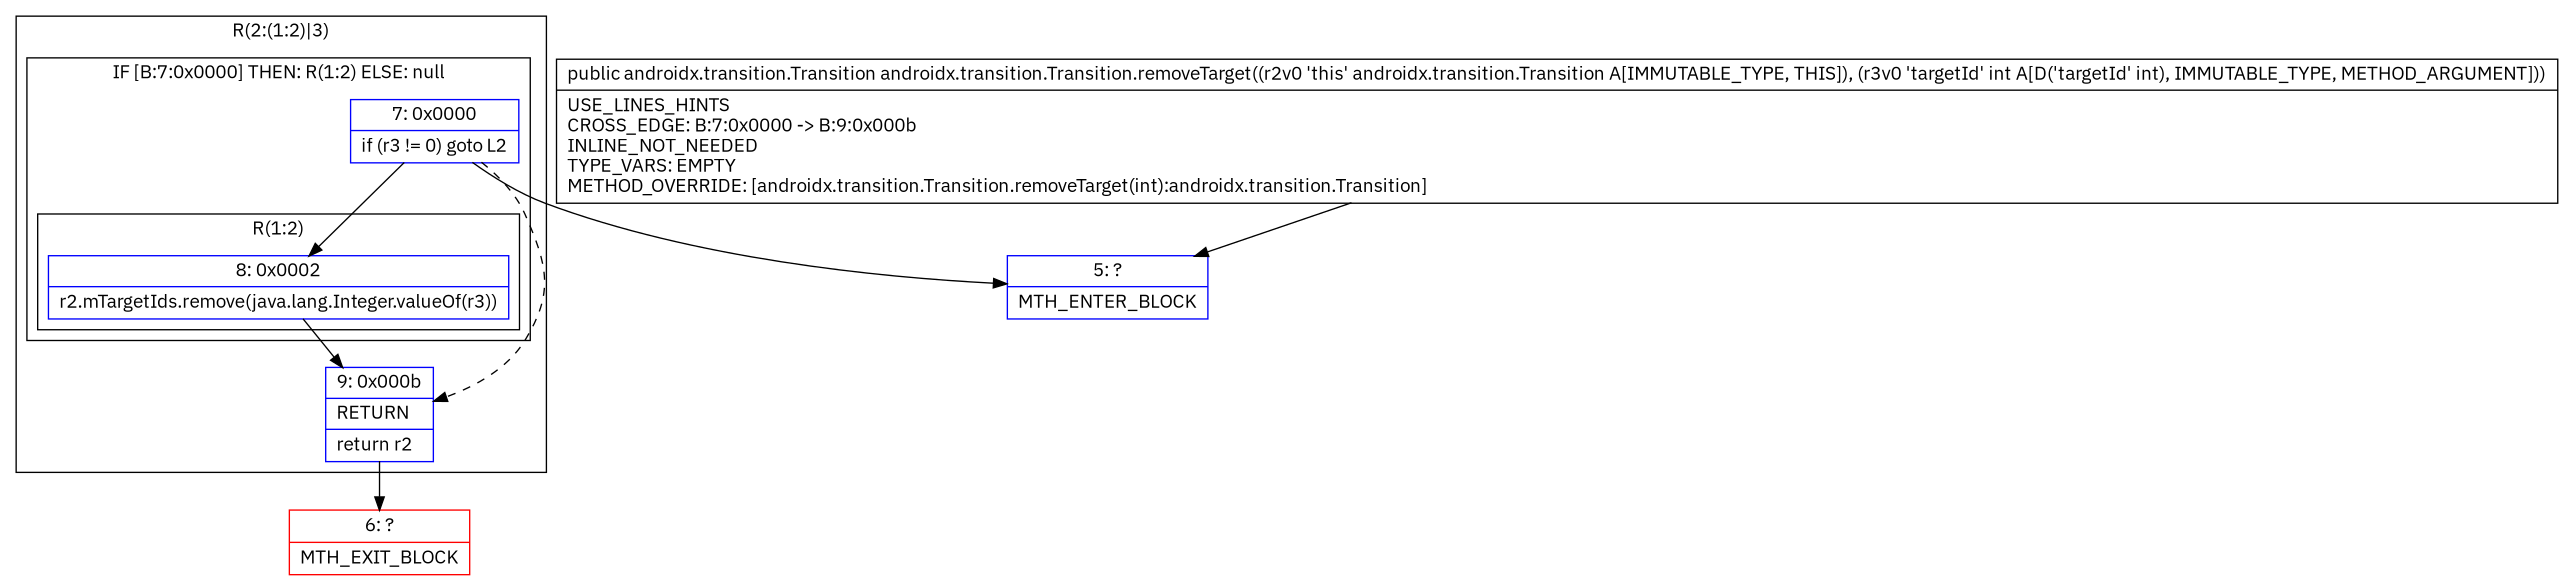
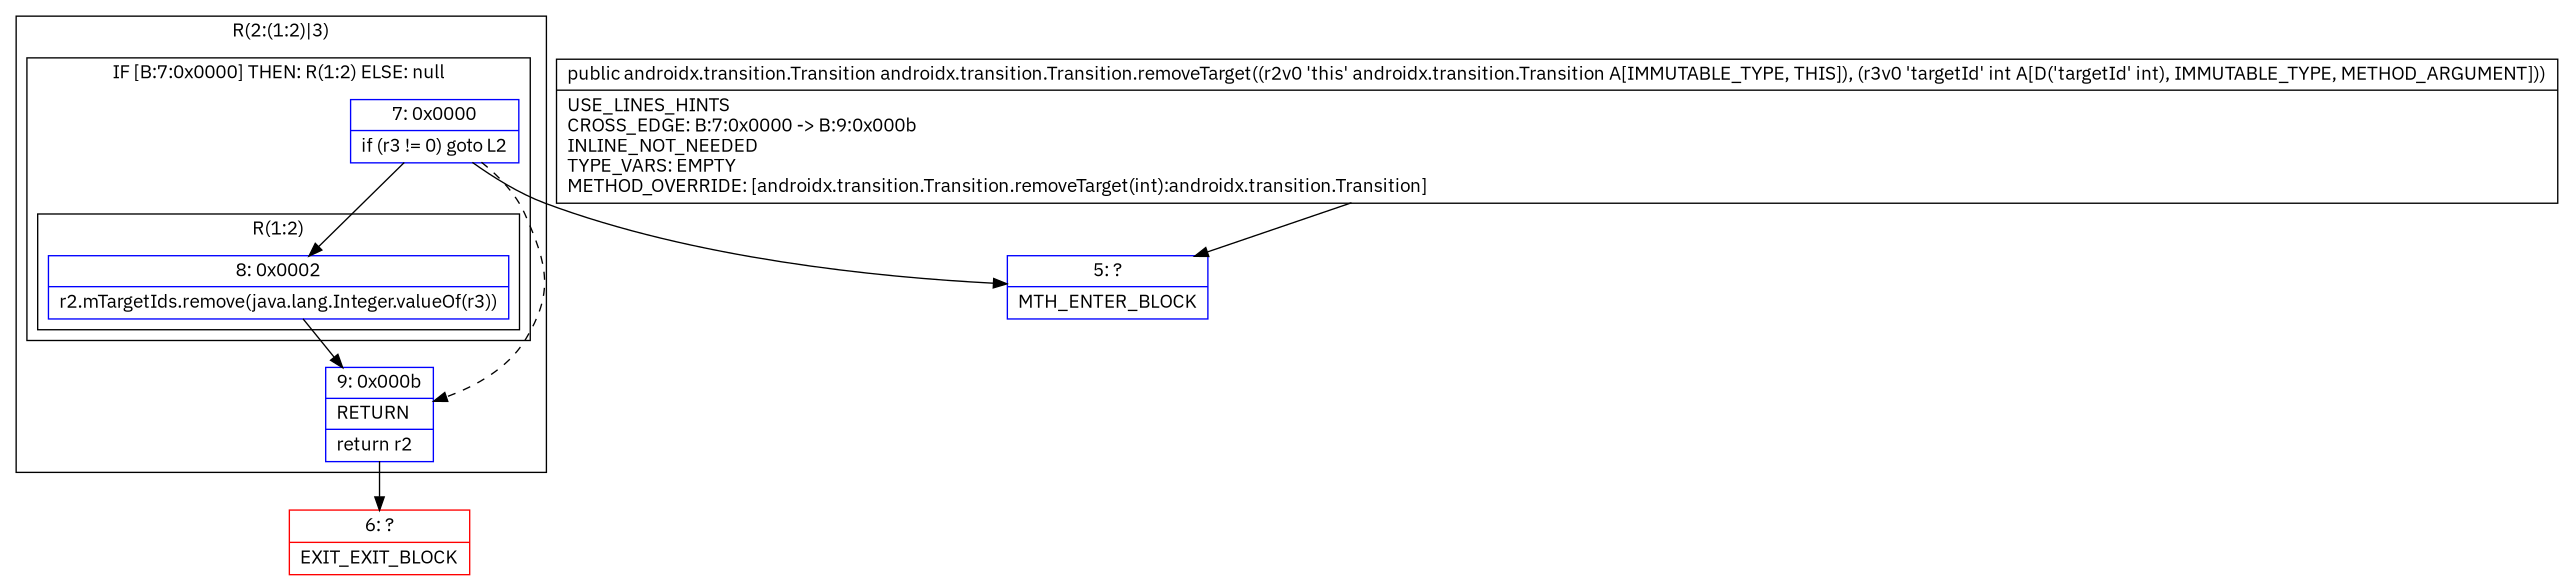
node "6: ?": text "MTH_EXIT_BLOCK" -> "EXIT_EXIT_BLOCK"
